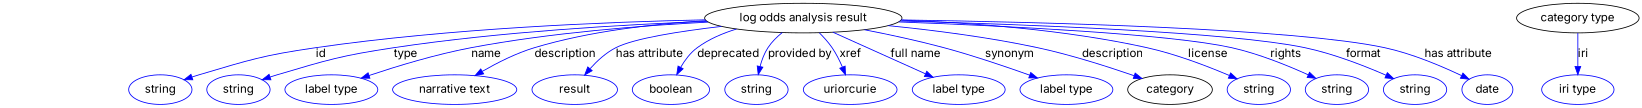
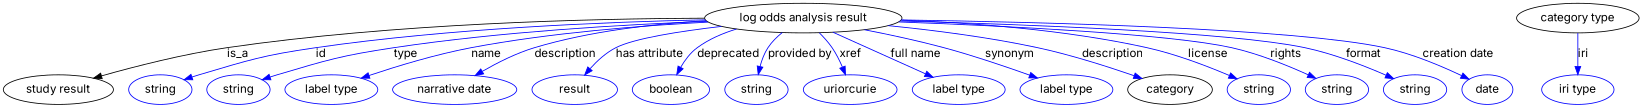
edge "log odds analysis result" -> "date": label "has attribute" -> "creation date"
node "study result": added
node "narrative text": label "narrative text" -> "narrative date"
